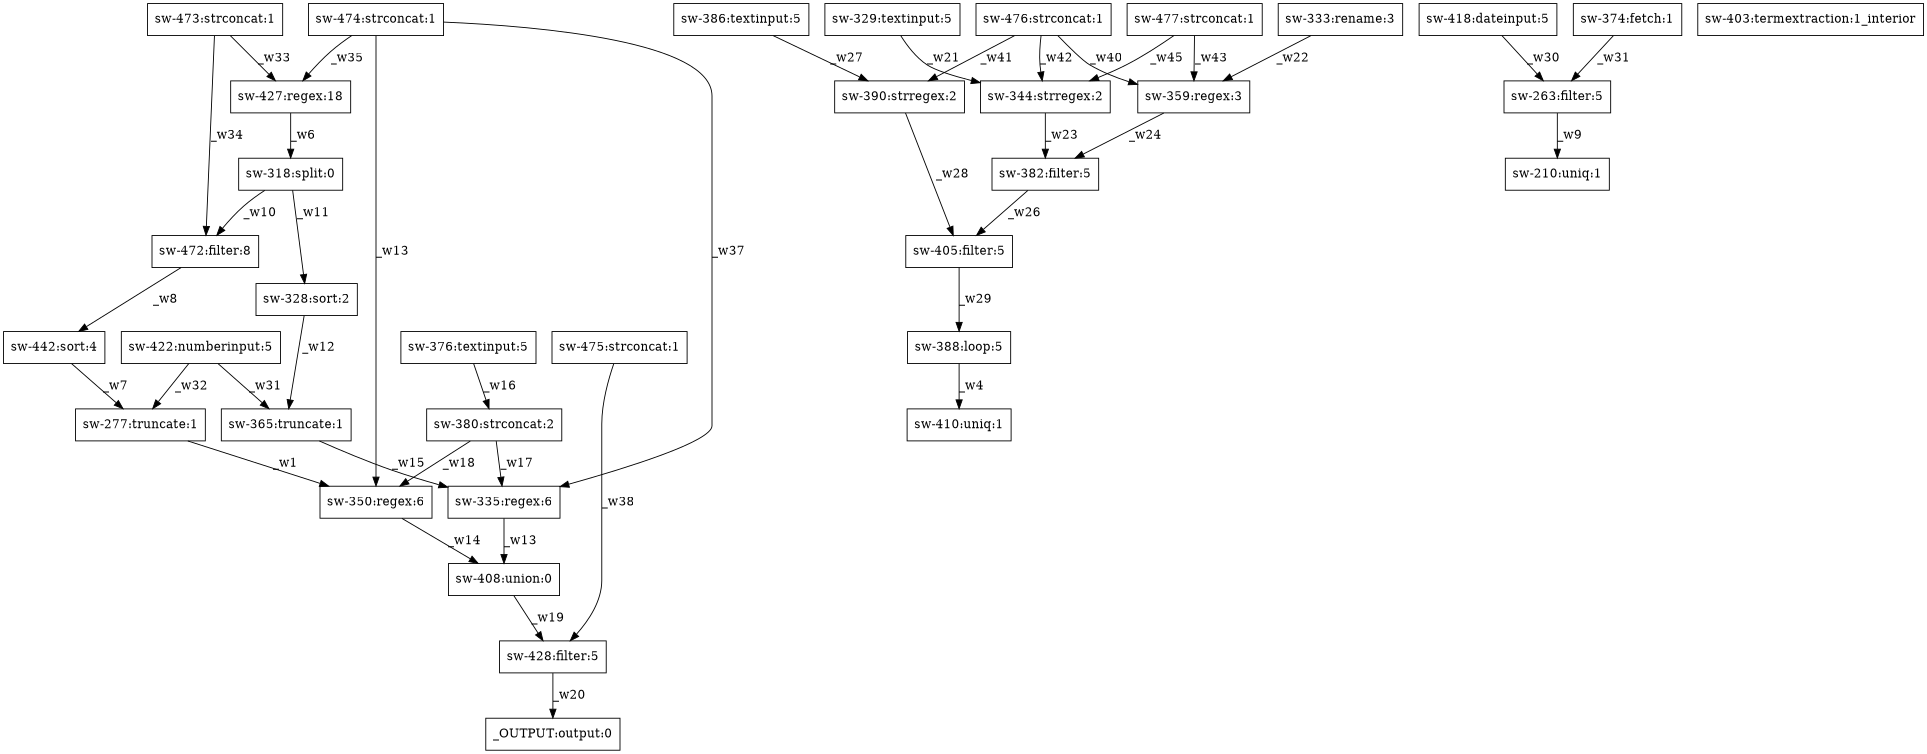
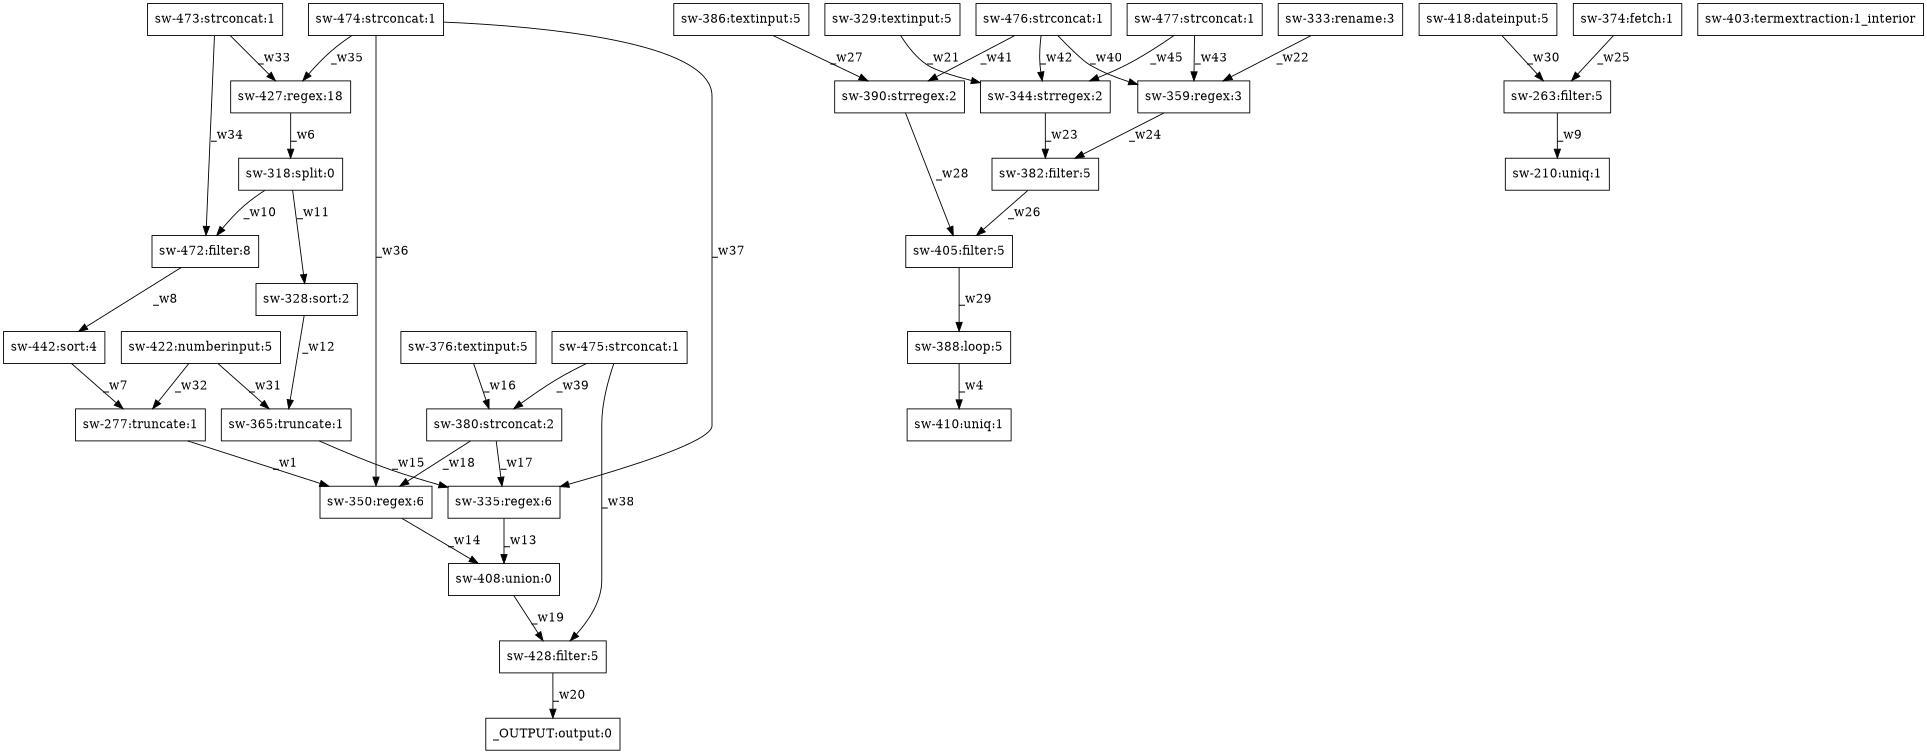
edge "sw-374:fetch:1" -> "sw-263:filter:5": label "_w31" -> "_w25"
edge "sw-474:strconcat:1" -> "sw-350:regex:6": label "_w13" -> "_w36"
edge "sw-475:strconcat:1" -> "sw-380:strconcat:2": added, label "_w39"
